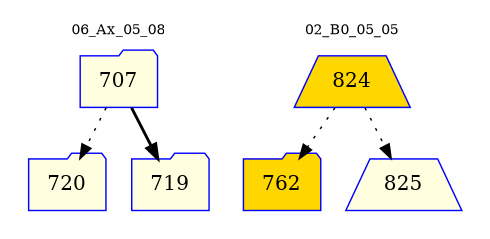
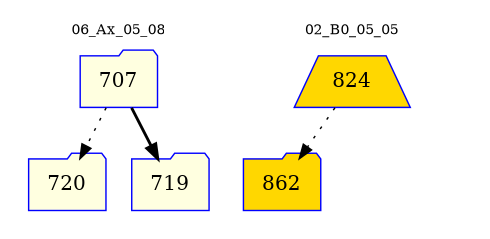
node "762": label "762" -> "862"
node "825": removed
